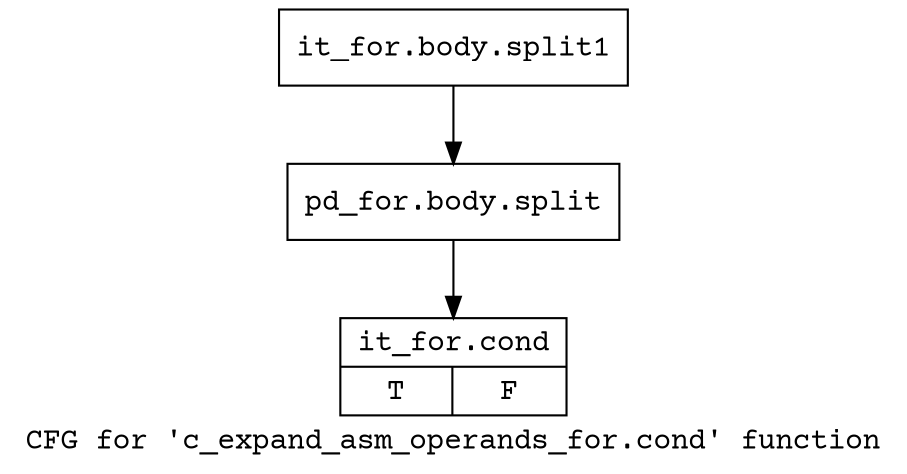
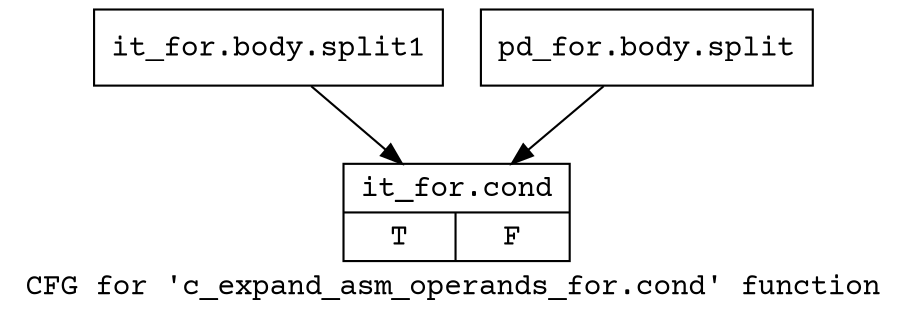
edge "it_for.body.split1" -> "pd_for.body.split": now "it_for.body.split1" -> "it_for.cond"
